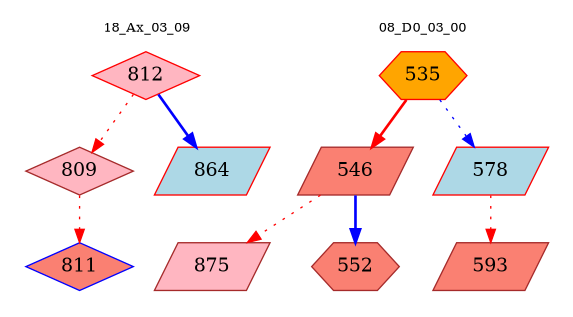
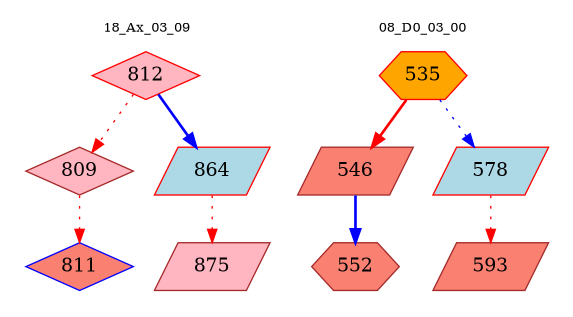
edge "546" -> "875": now "864" -> "875"
